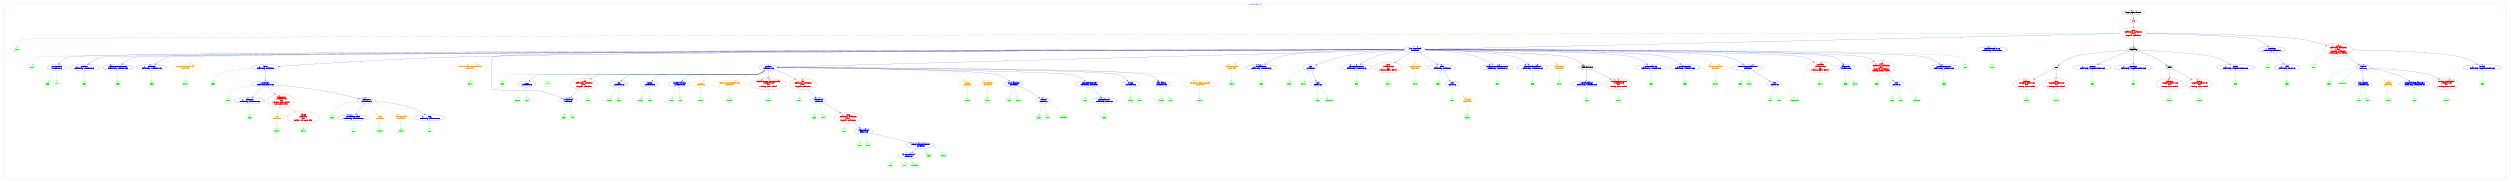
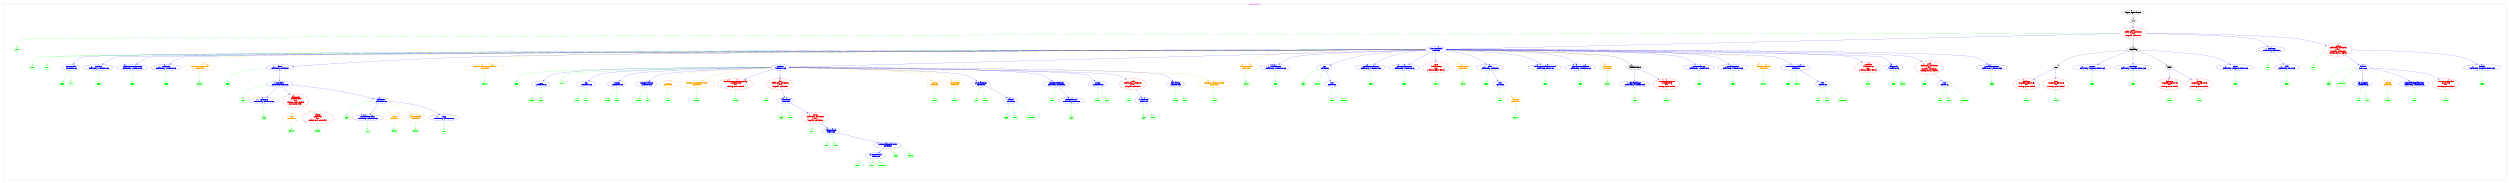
edge "/{serviceName} Resource" -> "/{wifiName} Resource": now "/{serviceName} Resource" -> "/resiliationFollowup Read-Only SubResource"
node "/totalDeconsolidationTerms Read-Only SubResource": label "/totalDeconsolidationTerms Read-Only SubResource" -> "/totalDeconsolidationTerms Read-Only Resource"
node "/returnMerchandise SubResource but Missing GET Method": label "/returnMerchandise SubResource but Missing GET Method" -> "/returnMerchandise Controller but Missing GET Method"
